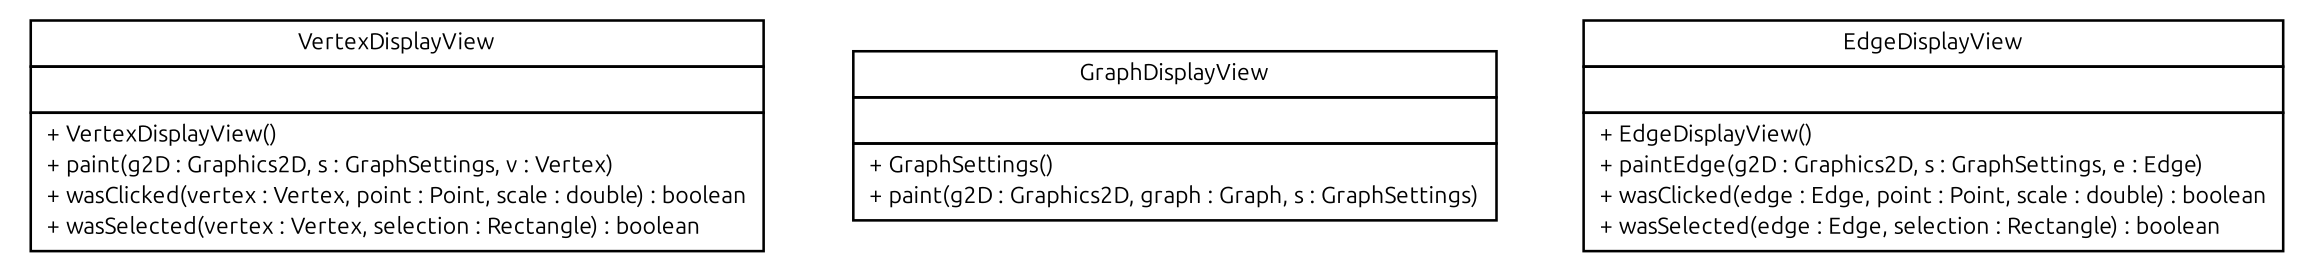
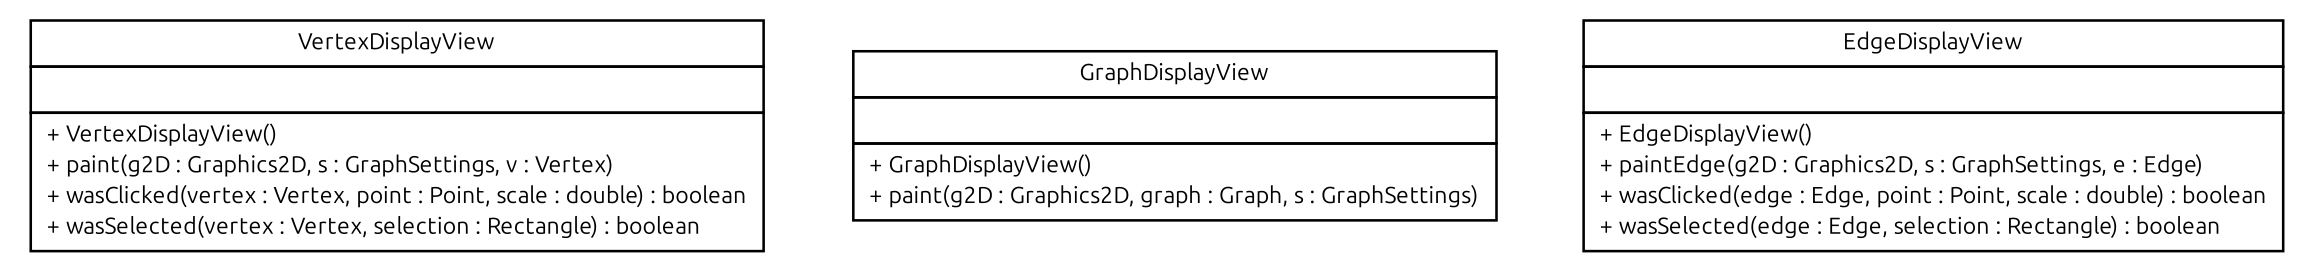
node "GraphDisplayView": text "+ GraphSettings()" -> "+ GraphDisplayView()"
